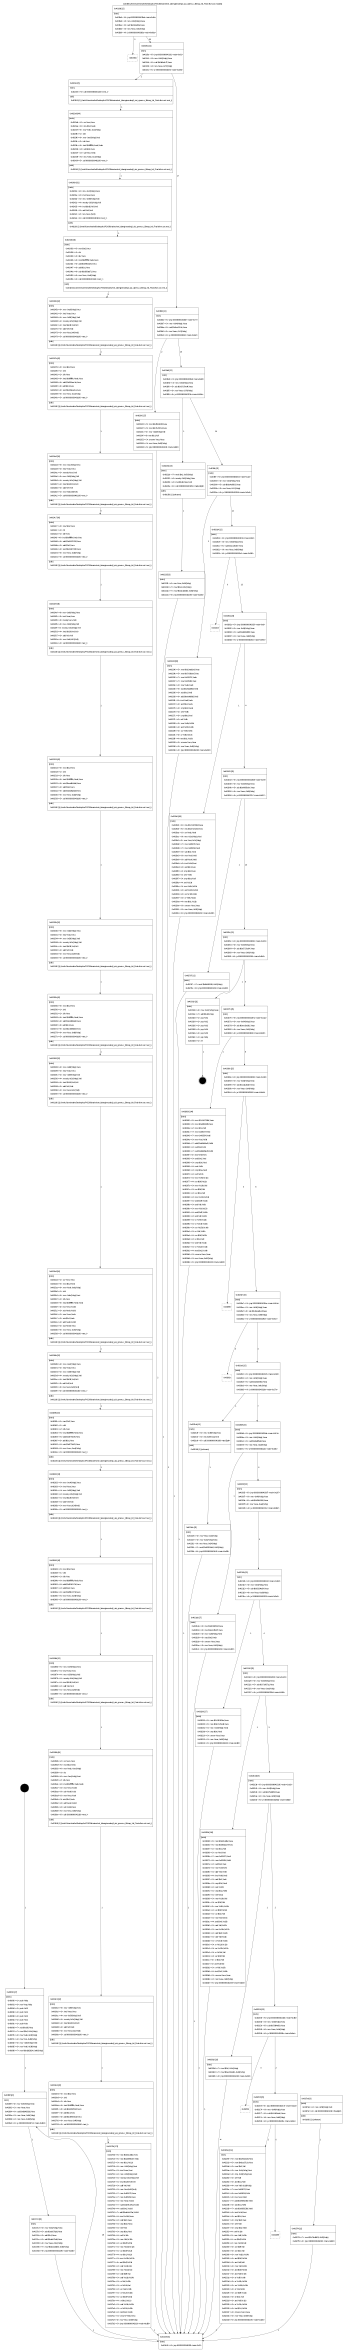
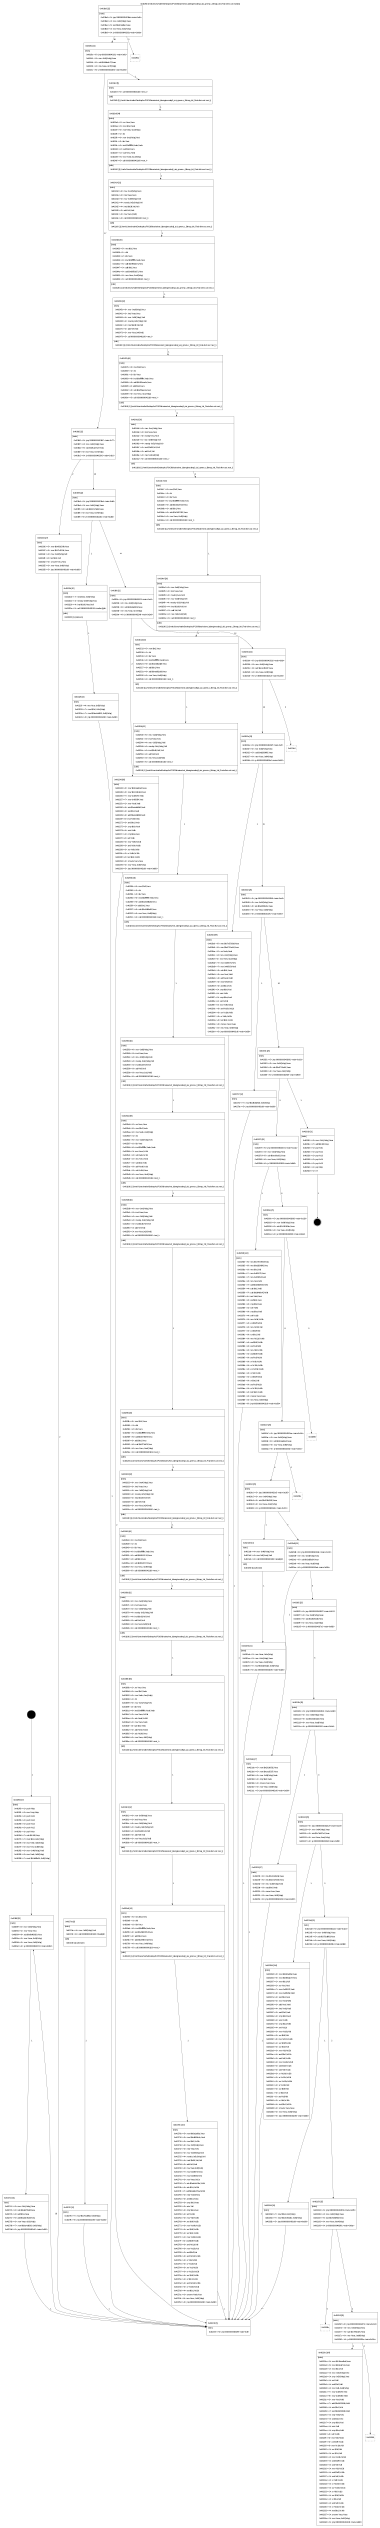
edge "0x40229e [164]" -> "0x402c90 [5]": removed, label "2"
